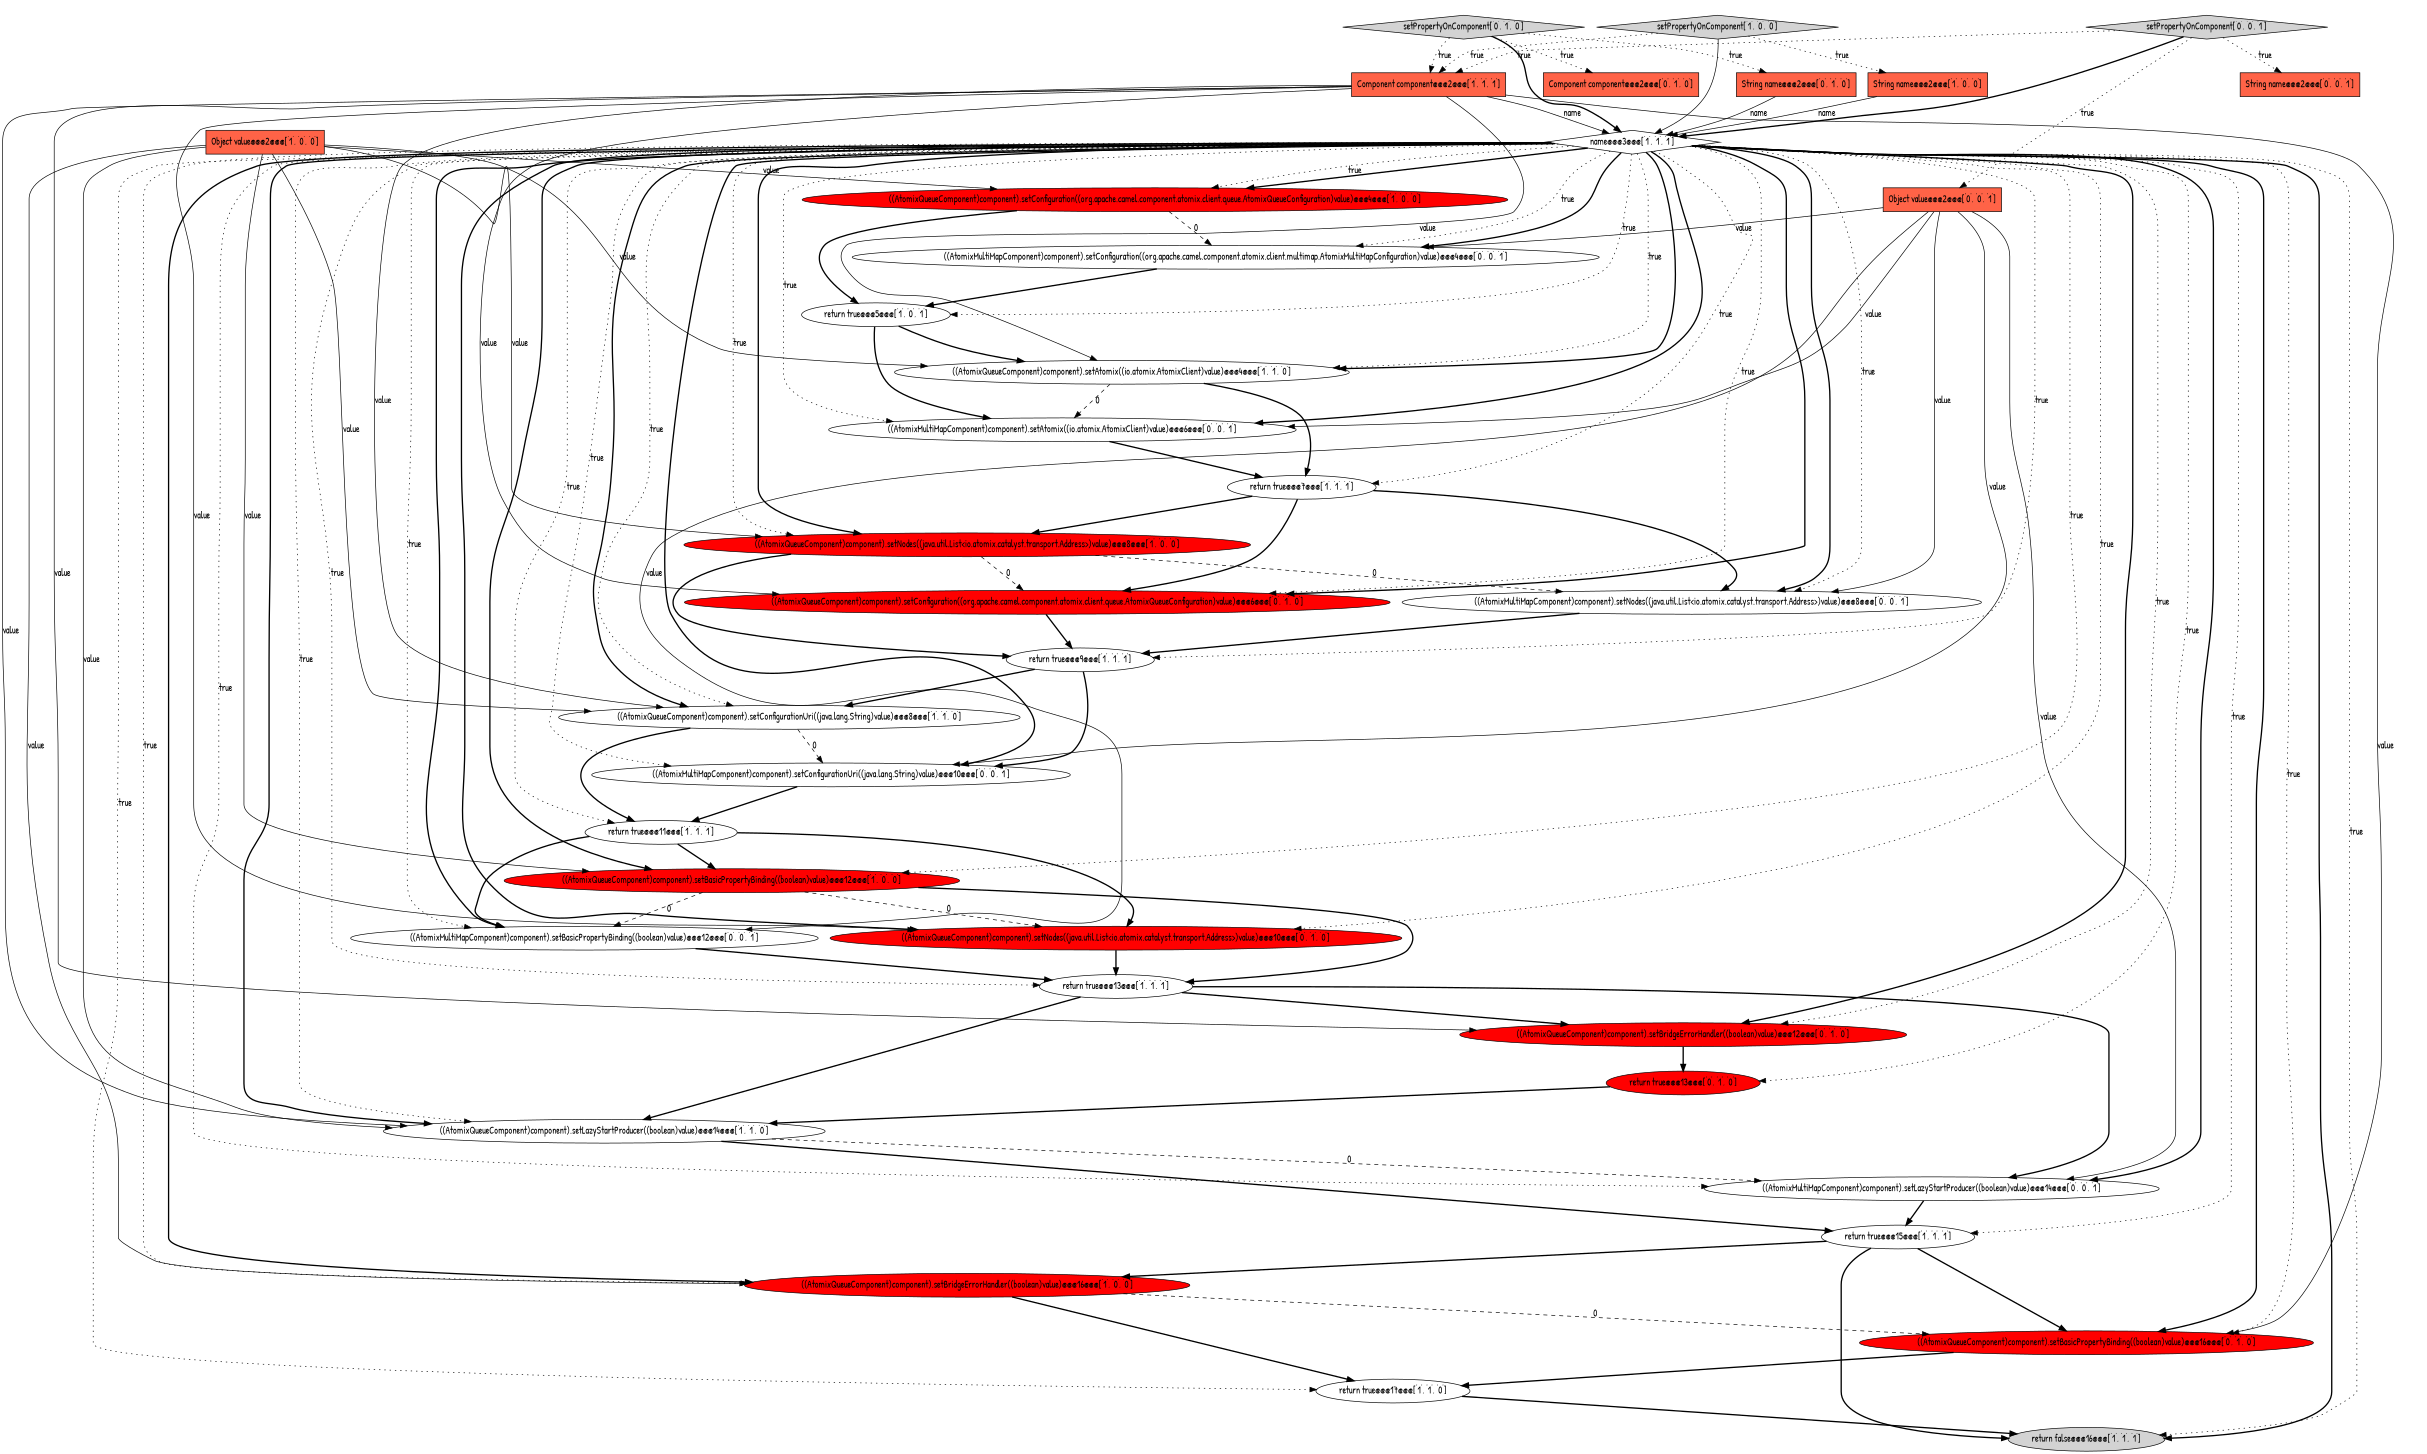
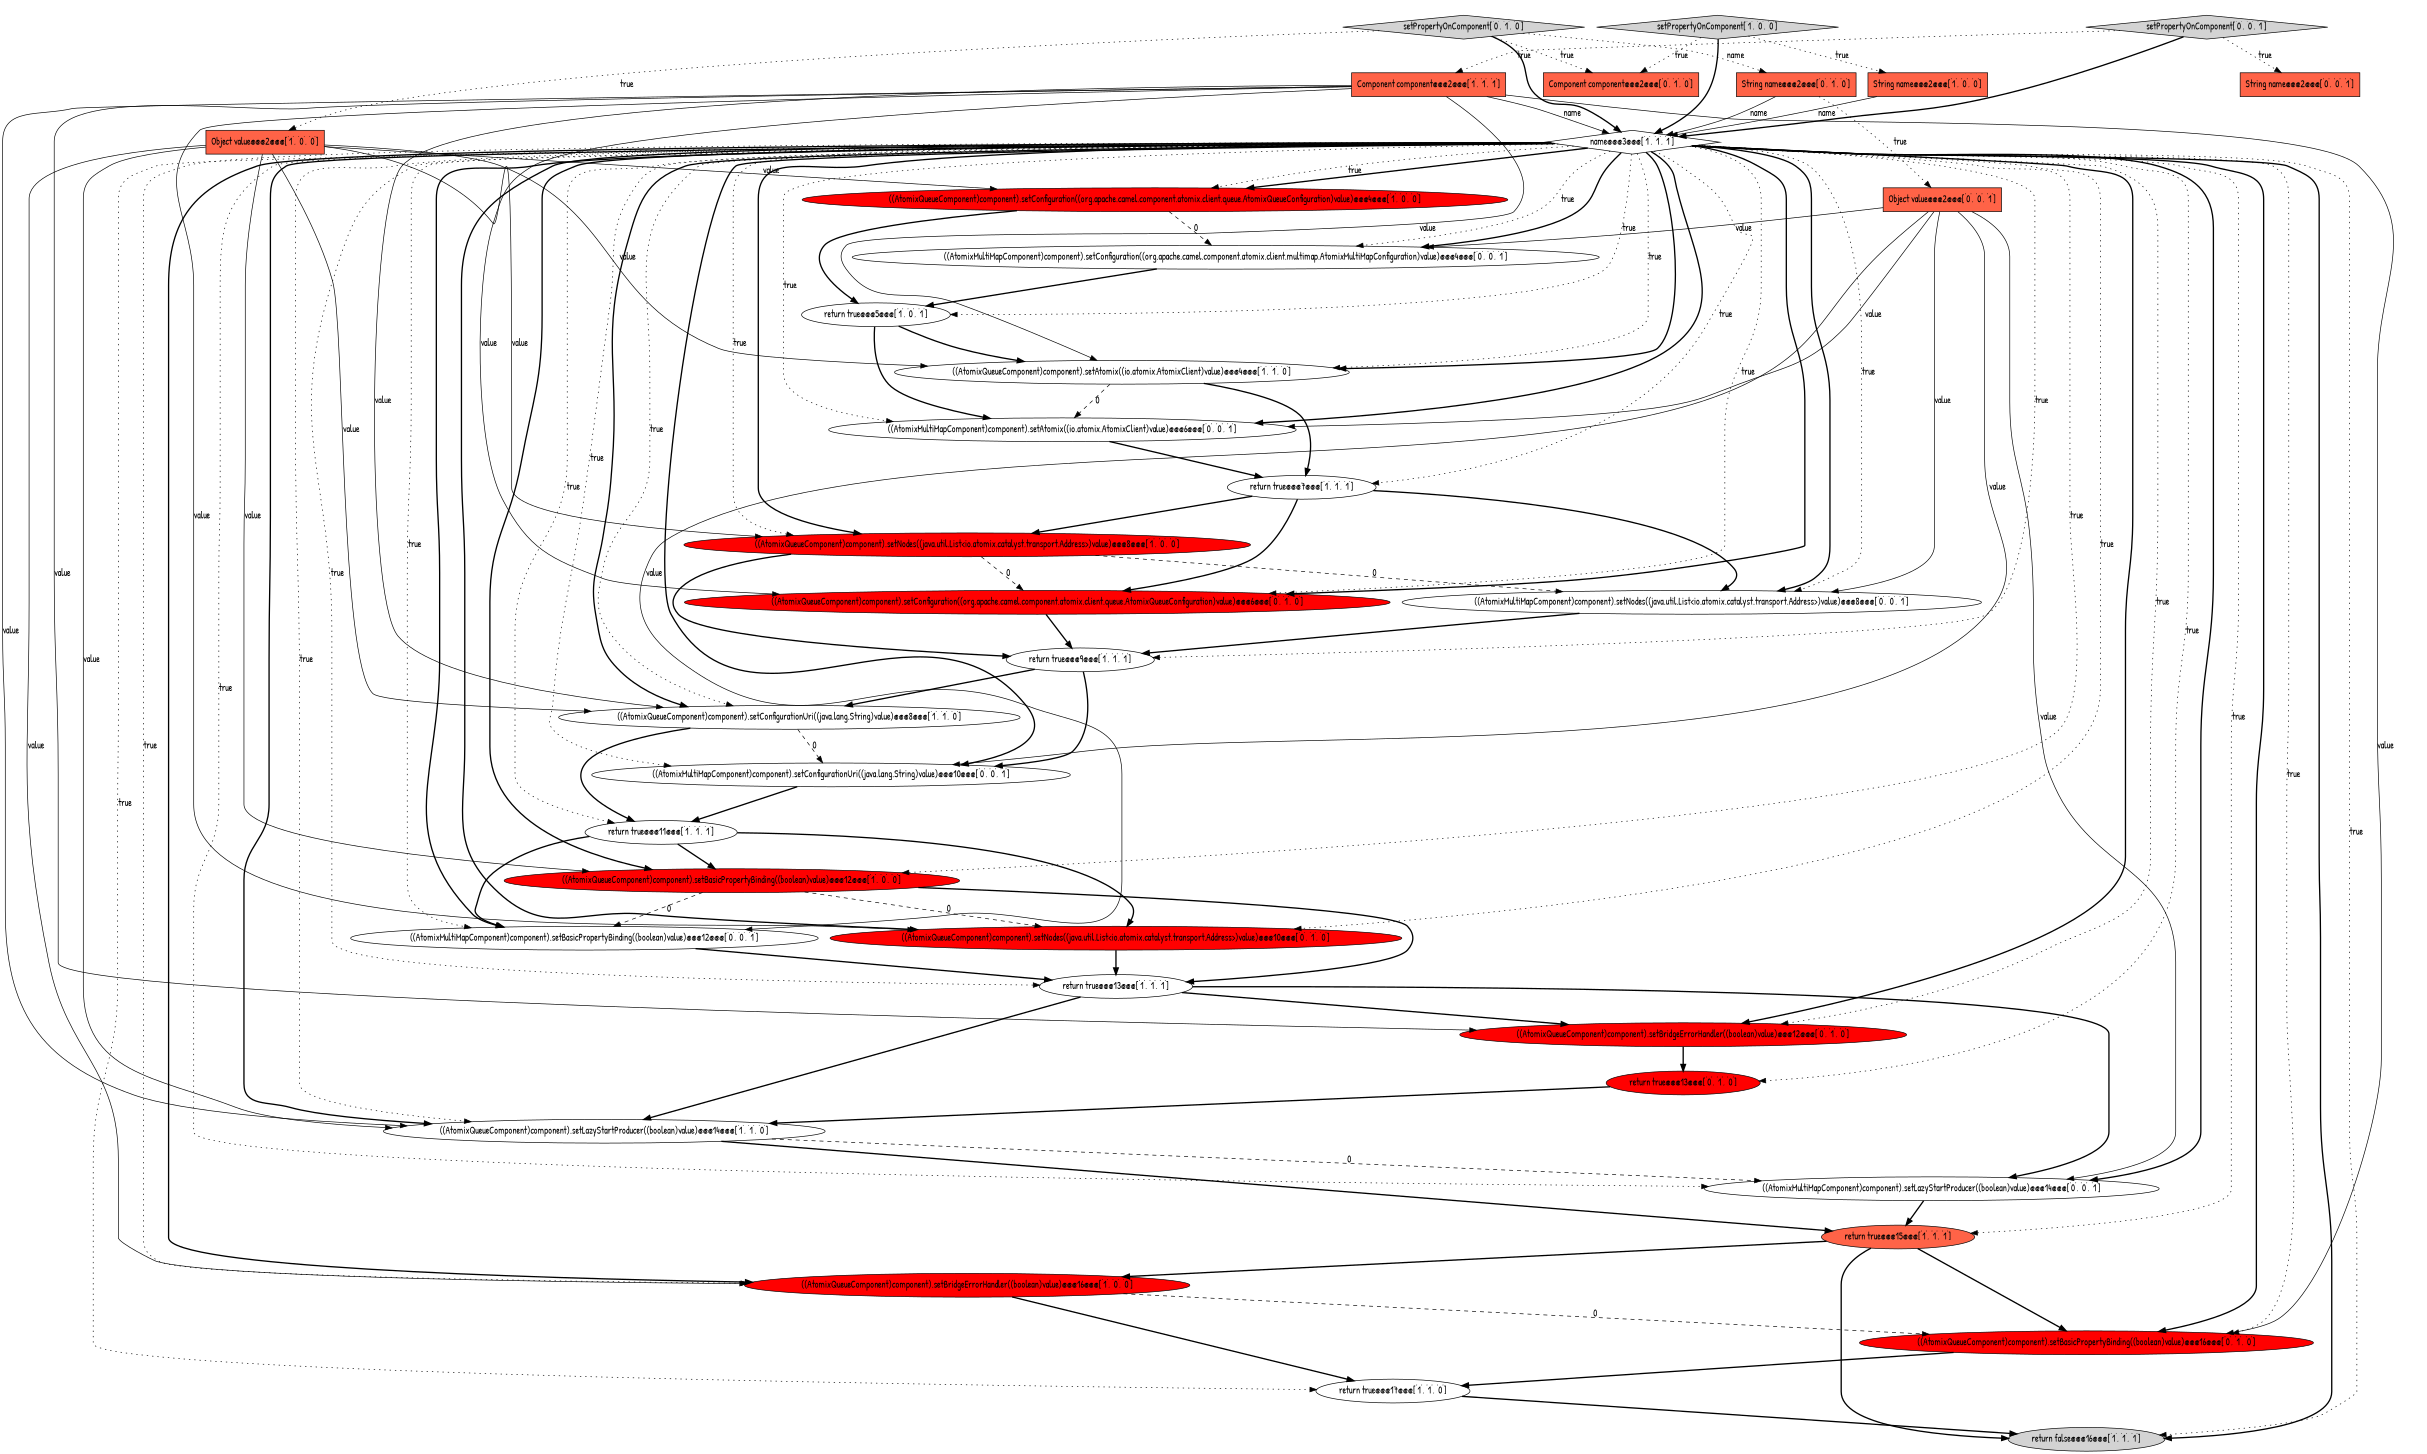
edge "setPropertyOnComponent['1', '0', '0']" -> "Component component@@@2@@@['1', '1', '1']": now "setPropertyOnComponent['1', '0', '0']" -> "Component component@@@2@@@['0', '1', '0']"
edge "setPropertyOnComponent['0', '1', '0']" -> "Component component@@@2@@@['1', '1', '1']": now "setPropertyOnComponent['0', '1', '0']" -> "Object value@@@2@@@['1', '0', '0']"
edge "setPropertyOnComponent['0', '1', '0']" -> "String name@@@2@@@['0', '1', '0']": label "true" -> "name"
edge "setPropertyOnComponent['1', '0', '0']" -> "name@@@3@@@['1', '1', '1']": style solid -> bold
edge "setPropertyOnComponent['0', '0', '1']" -> "Object value@@@2@@@['0', '0', '1']": now "String name@@@2@@@['0', '1', '0']" -> "Object value@@@2@@@['0', '0', '1']"
node "return true@@@15@@@['1', '1', '1']": fillcolor white -> tomato
